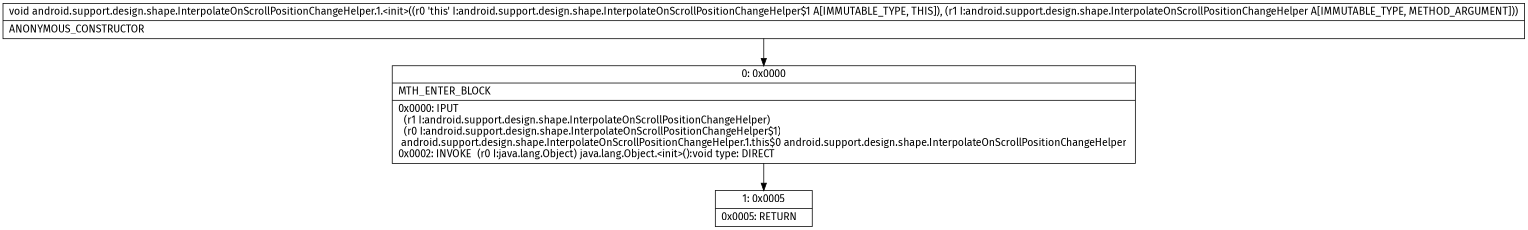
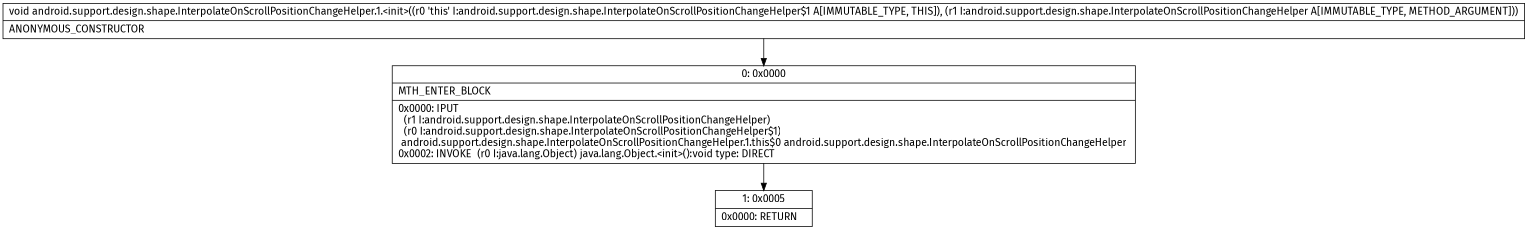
node "1: 0x0005": text "0x0005: RETURN" -> "0x0000: RETURN"
